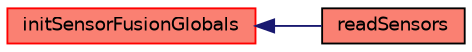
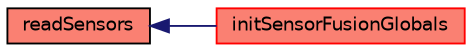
edge "readSensors" -> "initSensorFusionGlobals": reversed
